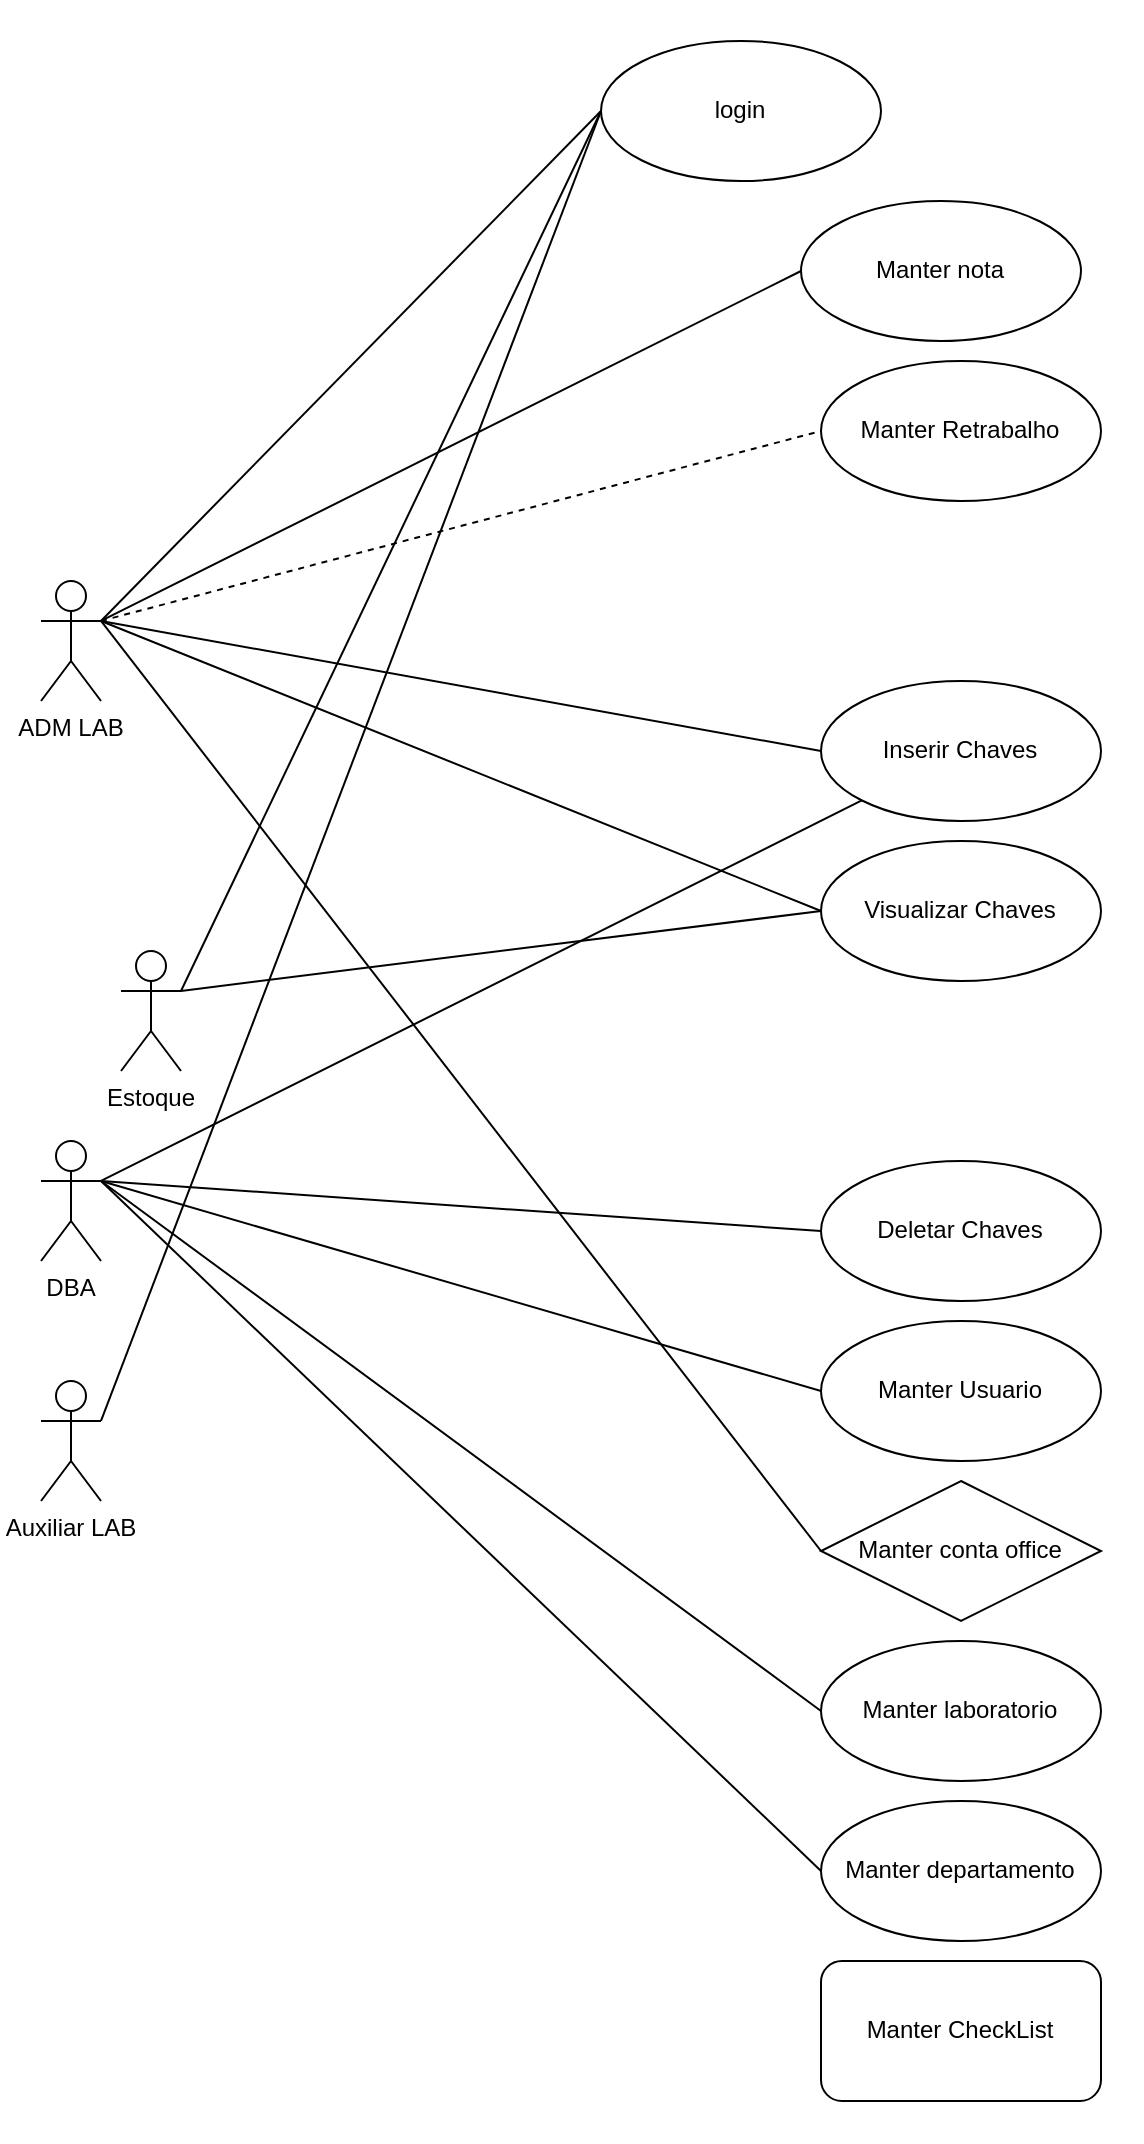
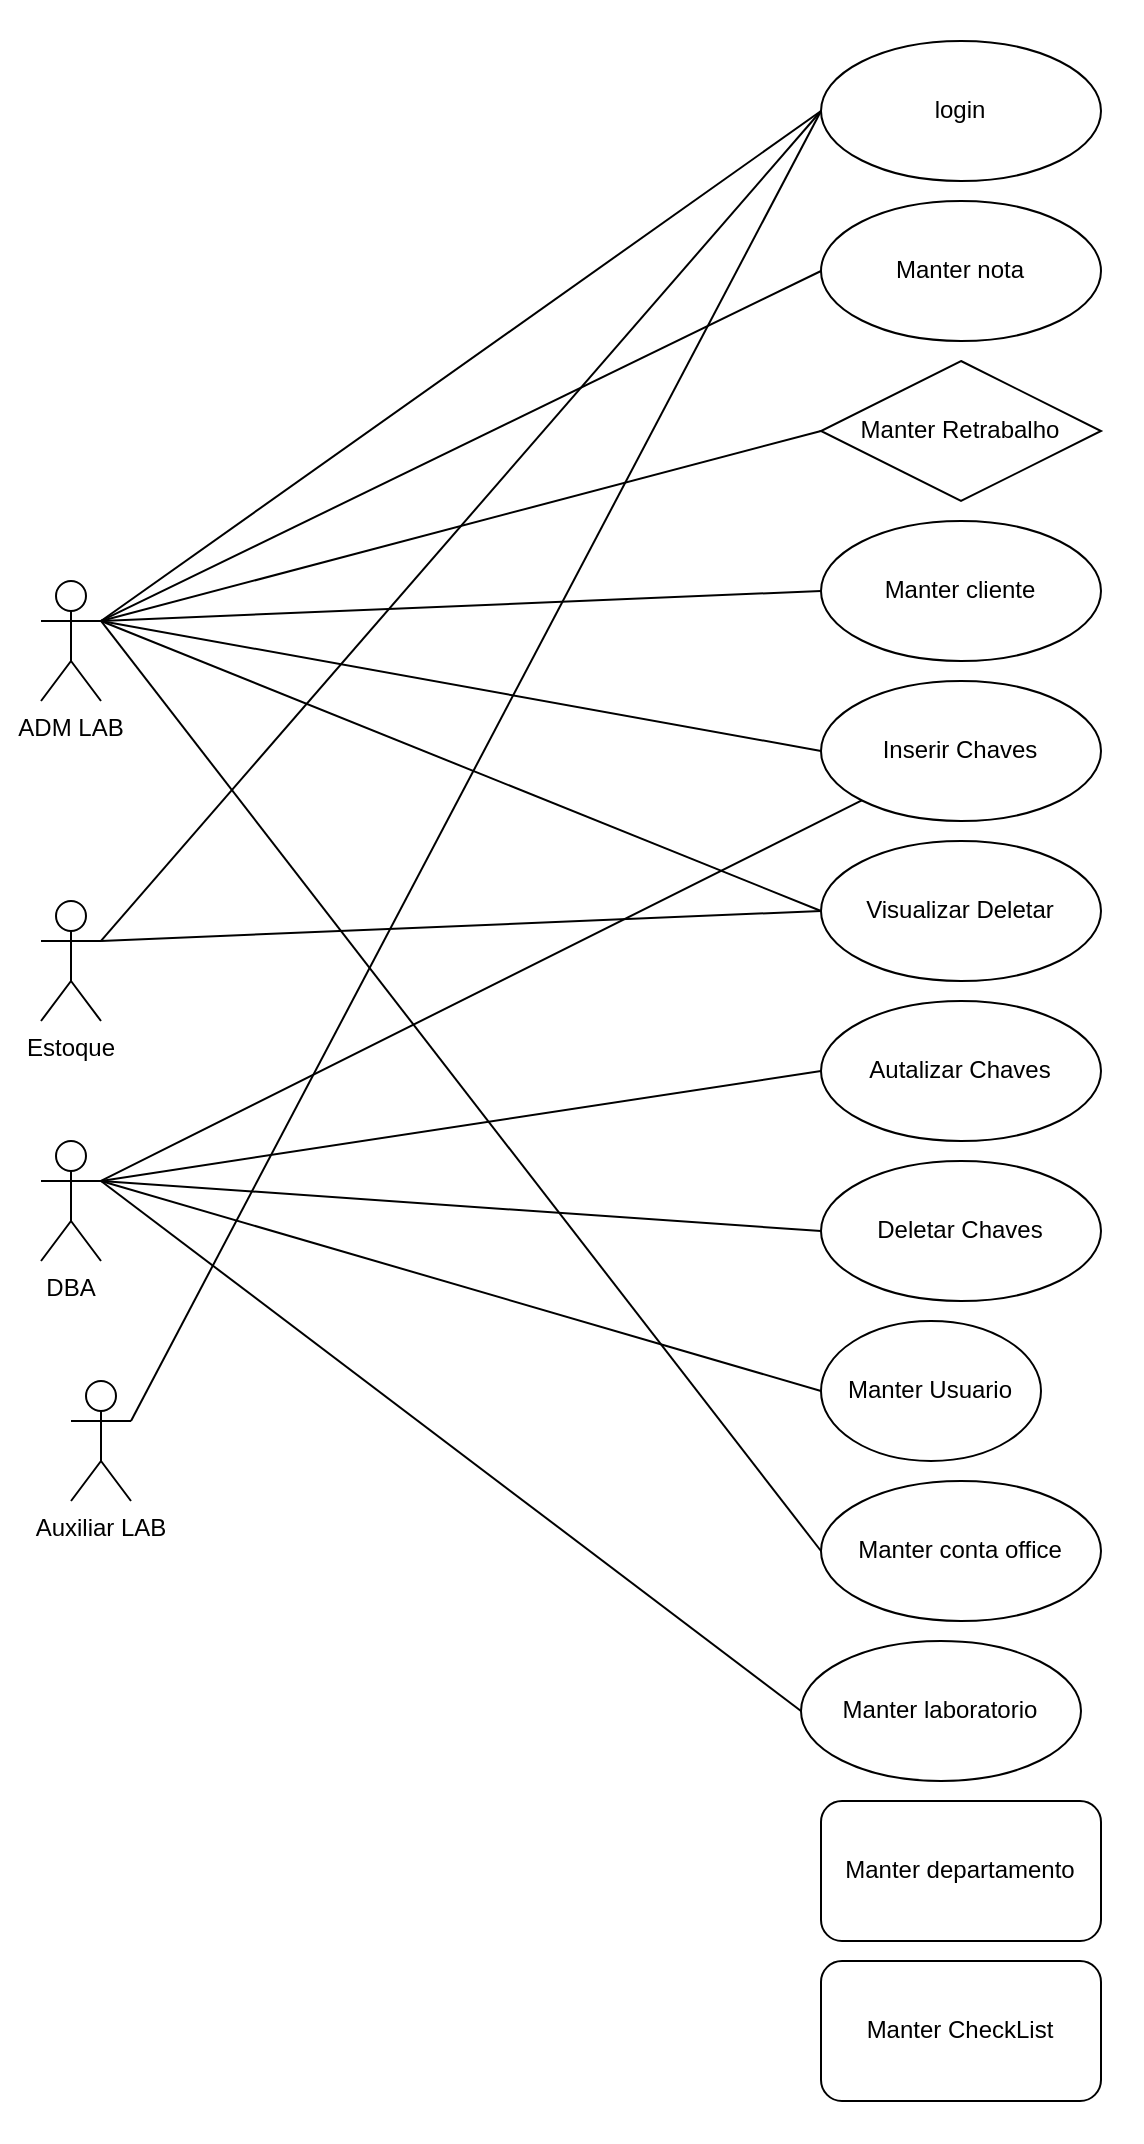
node "login": moved (741, 111) -> (961, 111)
node "Manter nota": moved (941, 271) -> (961, 271)
node "Manter Retrabalho": shape ellipse -> diamond
edge "Manter Retrabalho" -- "ADM LAB": style dashed -> solid
node "Manter cliente": added
edge "Manter cliente" -- "ADM LAB": added
node "Visualizar Chaves": label "Visualizar Chaves" -> "Visualizar Deletar"
node "Estoque": moved (151, 1011) -> (71, 961)
node "Autalizar Chaves": added
edge "Autalizar Chaves" -- "DBA": added
node "Manter Usuario": size 280x140 -> 220x140
node "Auxiliar LAB": moved (71, 1441) -> (101, 1441)
node "Manter conta office": shape diamond -> ellipse
edge "DBA" -- "Manter departamento": removed
node "Manter laboratorio": moved (961, 1711) -> (941, 1711)
node "Manter departamento": shape ellipse -> rounded rectangle
